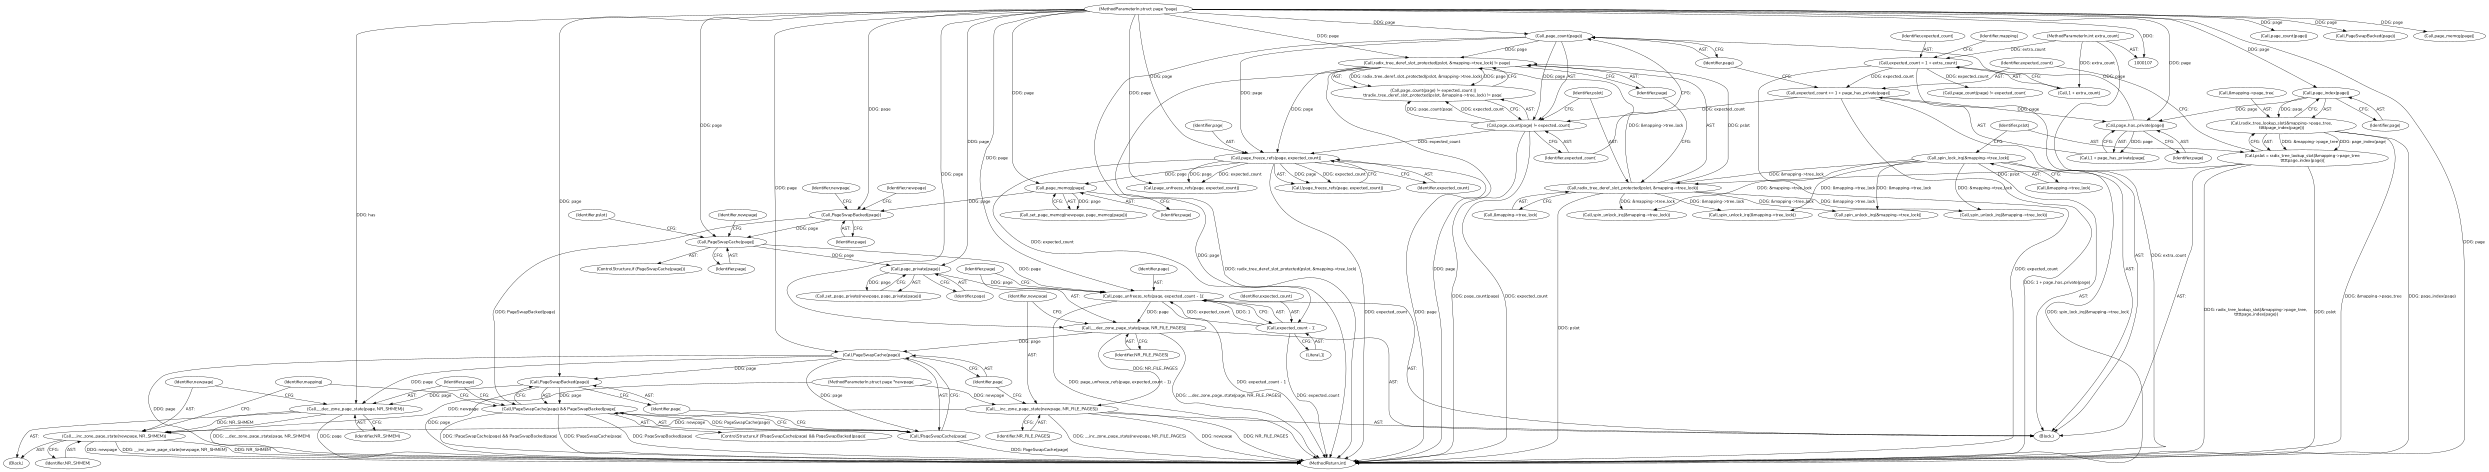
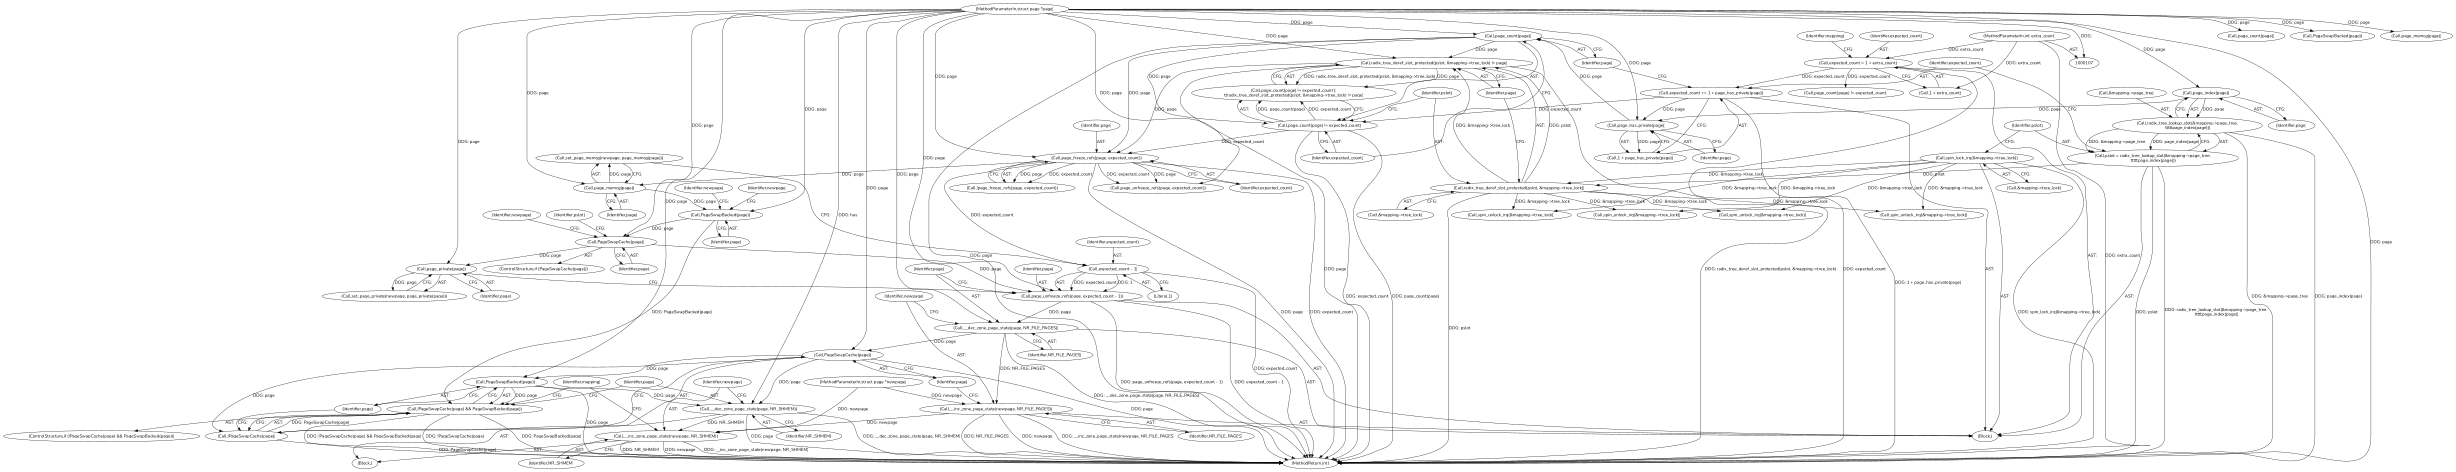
edge "(Call,expected_count += 1 + page_has_private(page))" -> "(Call,1 + page_has_private(page))": added, label "CFG:"
edge "(Call,page_private(page))" -> "(Call,page_unfreeze_refs(page, expected_count - 1))": label "DDG: page" -> "CFG: "
edge "(Call,page_unfreeze_refs(page, expected_count - 1))" -> "(Call,expected_count - 1)": now "(Call,set_page_memcg(newpage, page_memcg(page)))" -> "(Call,expected_count - 1)"
